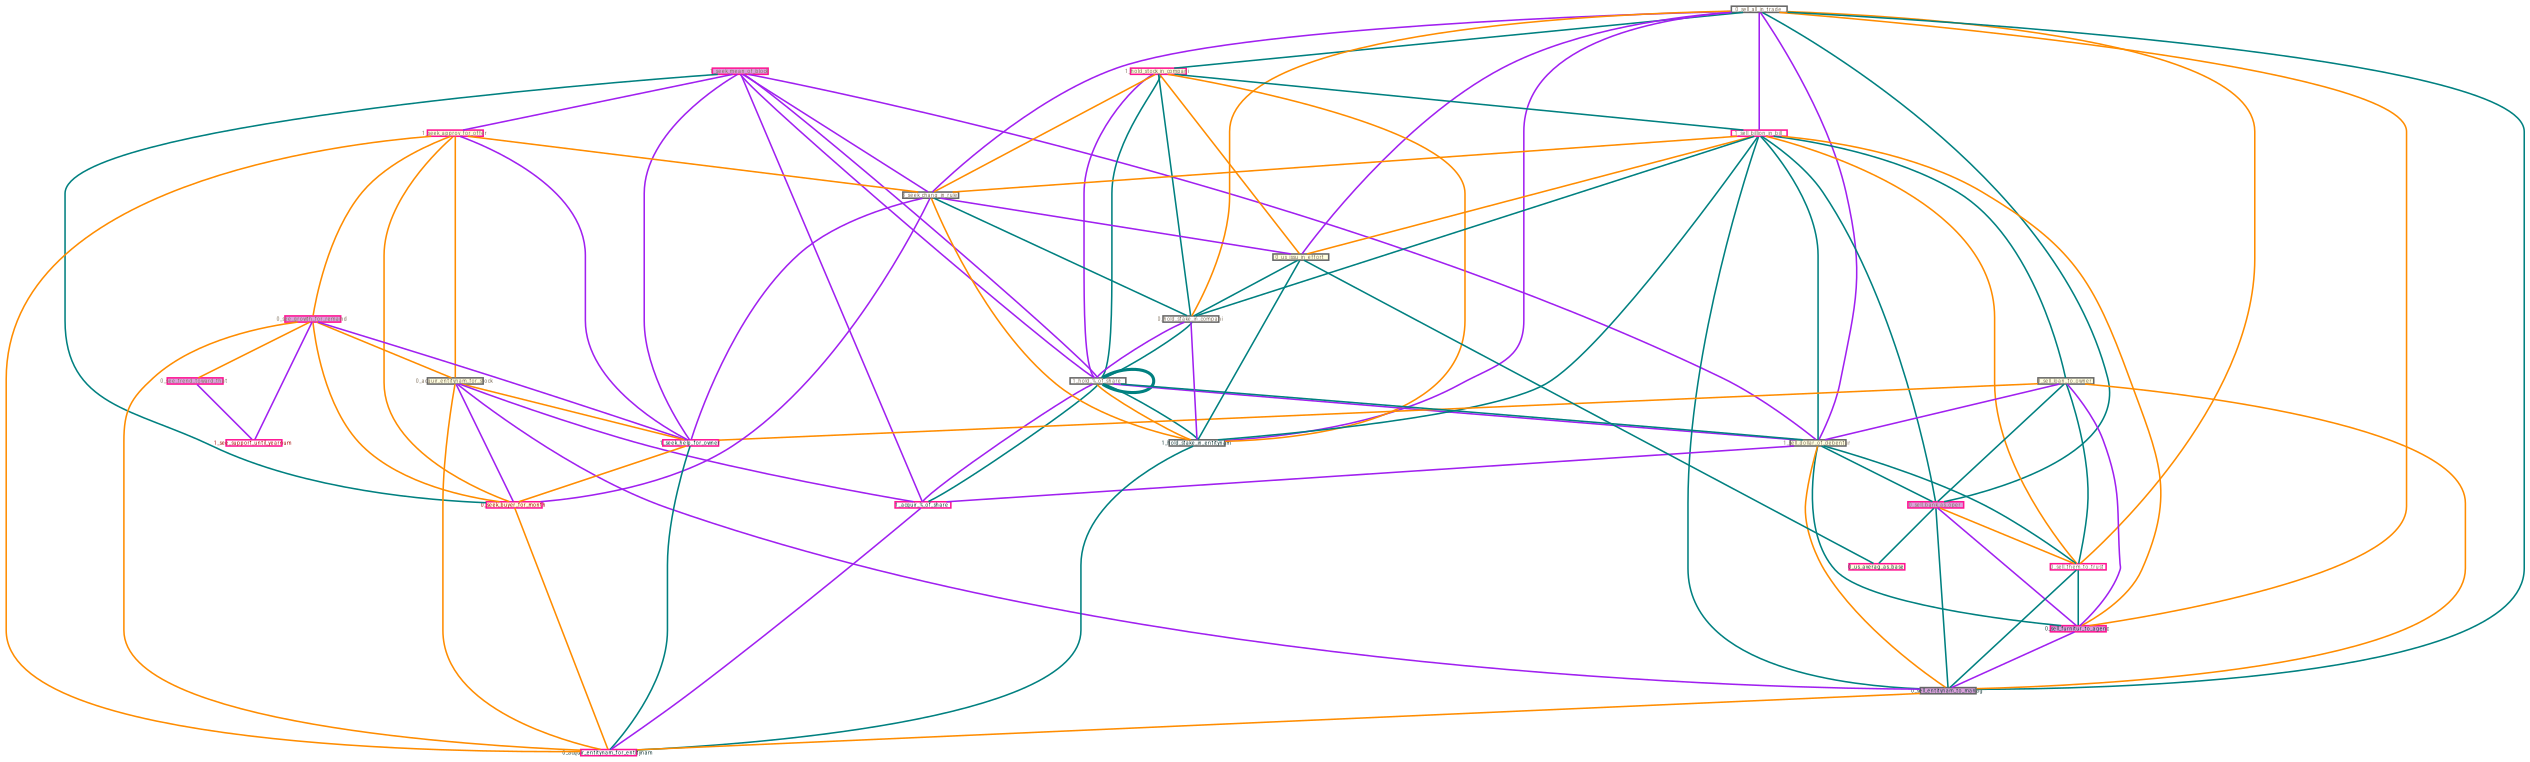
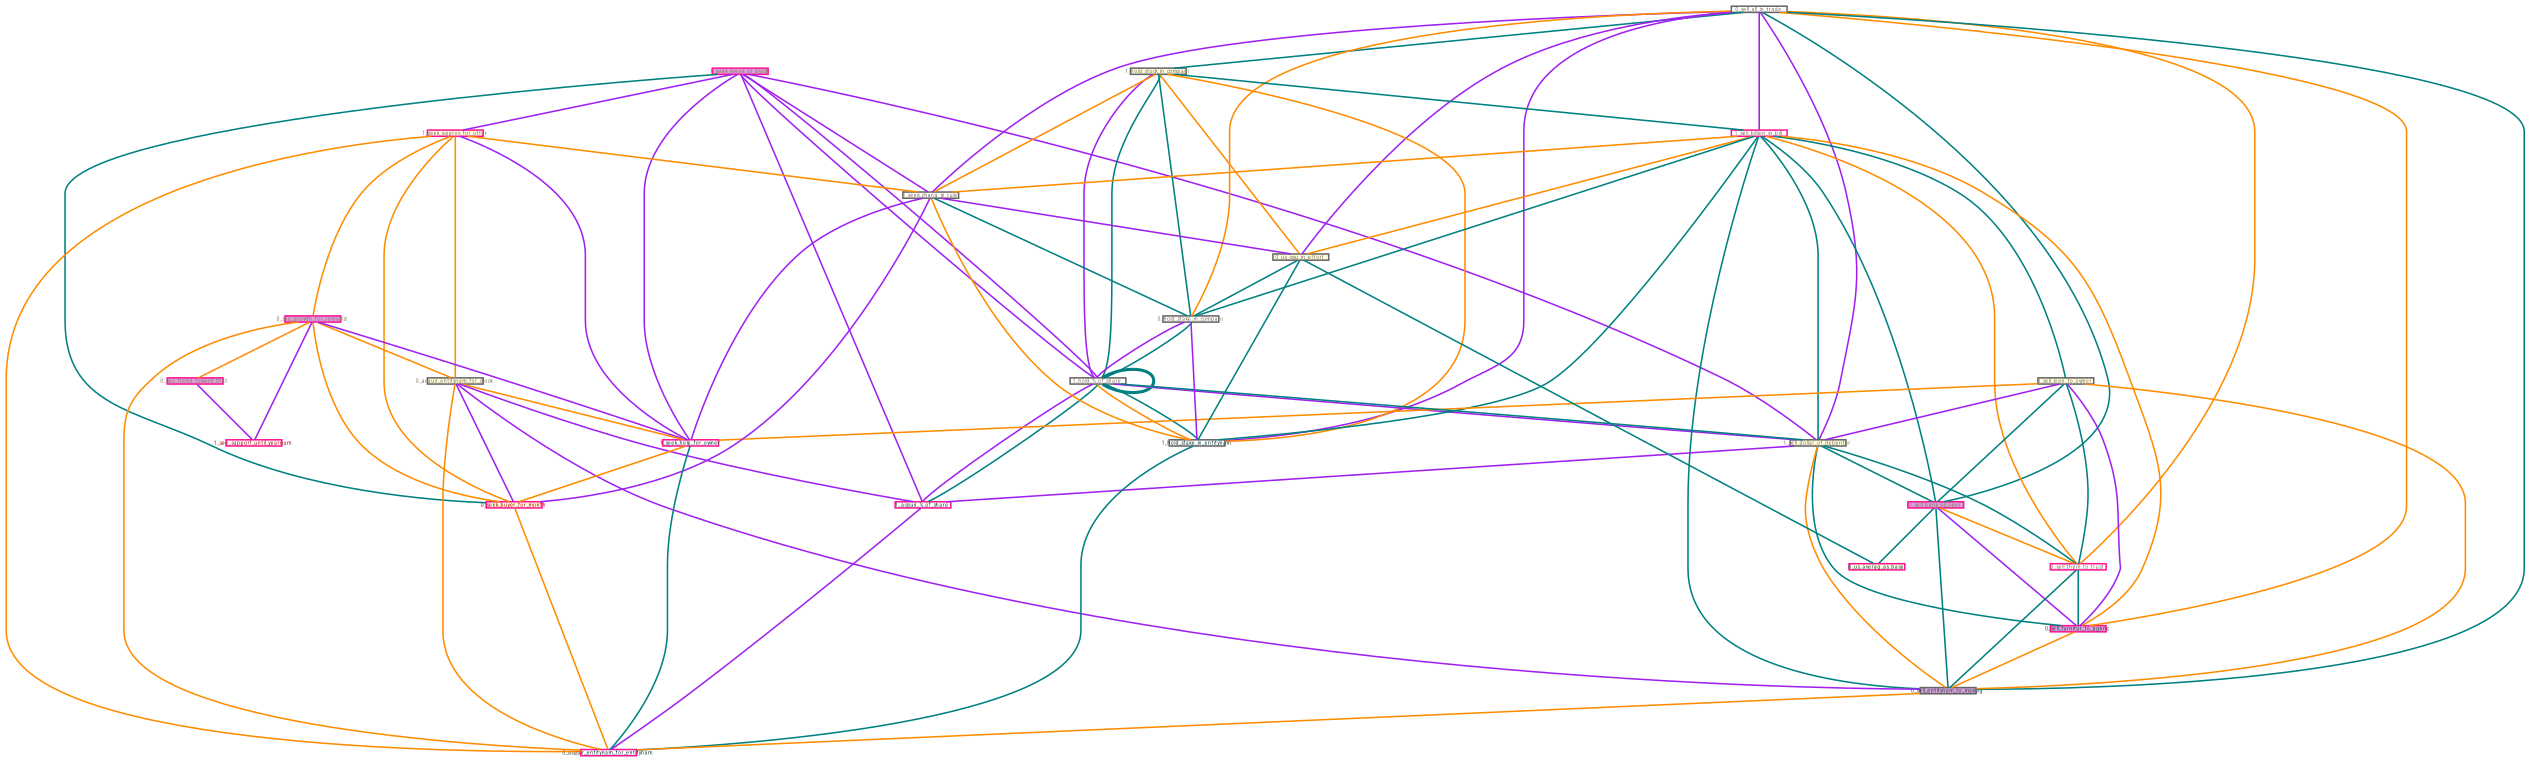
node "1_hold_stock_in_compani": color deeppink -> gray40
edge "0_sell_furnitur_to_agenc" -- "0_sell_entitynam_to_manag": color purple -> darkorange
